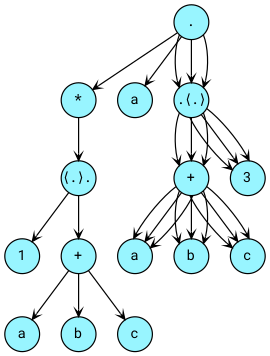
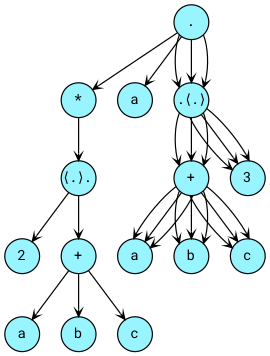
node "1": label "1" -> "2"
